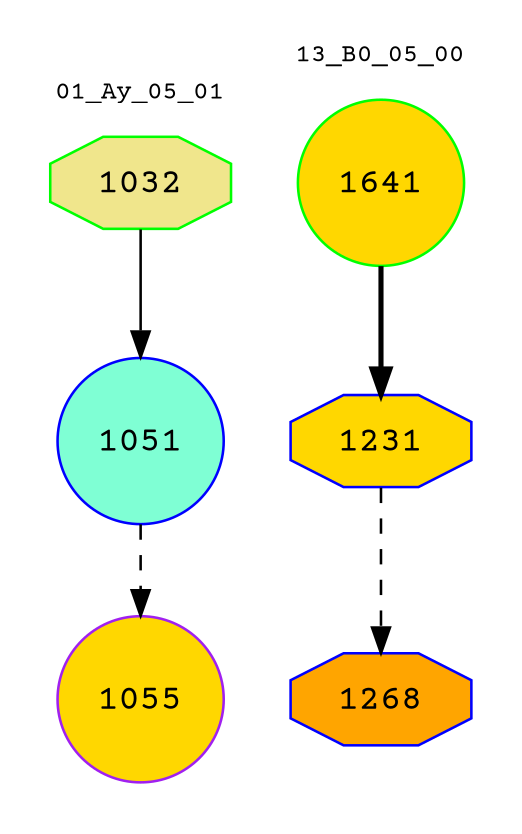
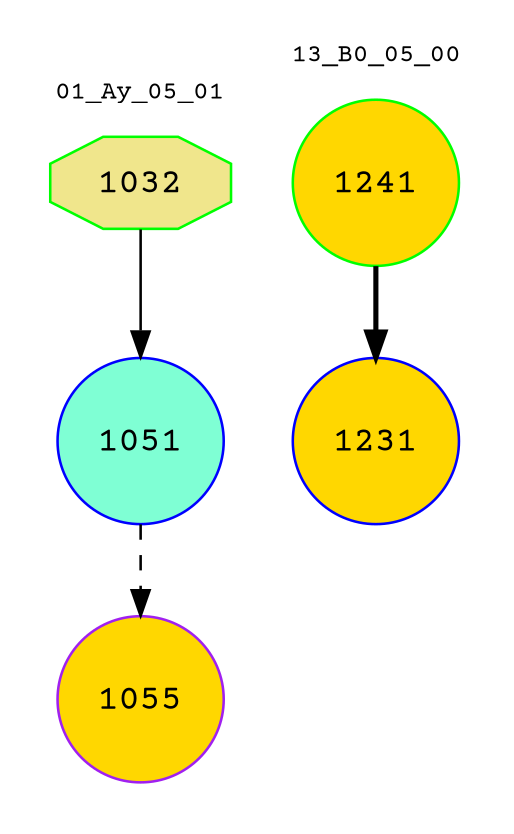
node "1641": label "1641" -> "1241"
node "1231": shape octagon -> circle
node "1268": removed
